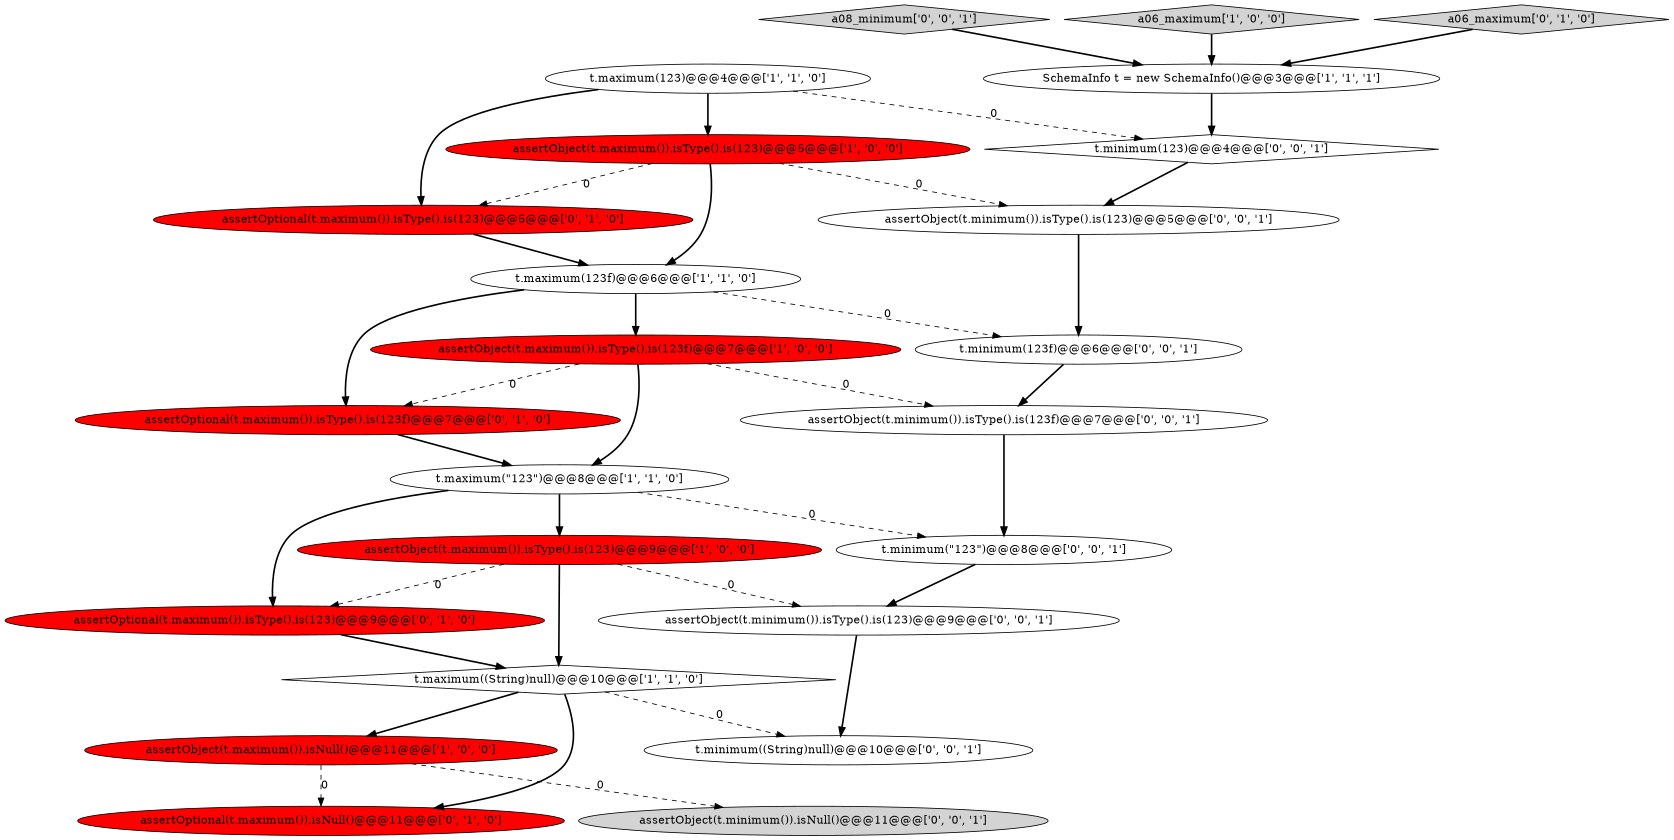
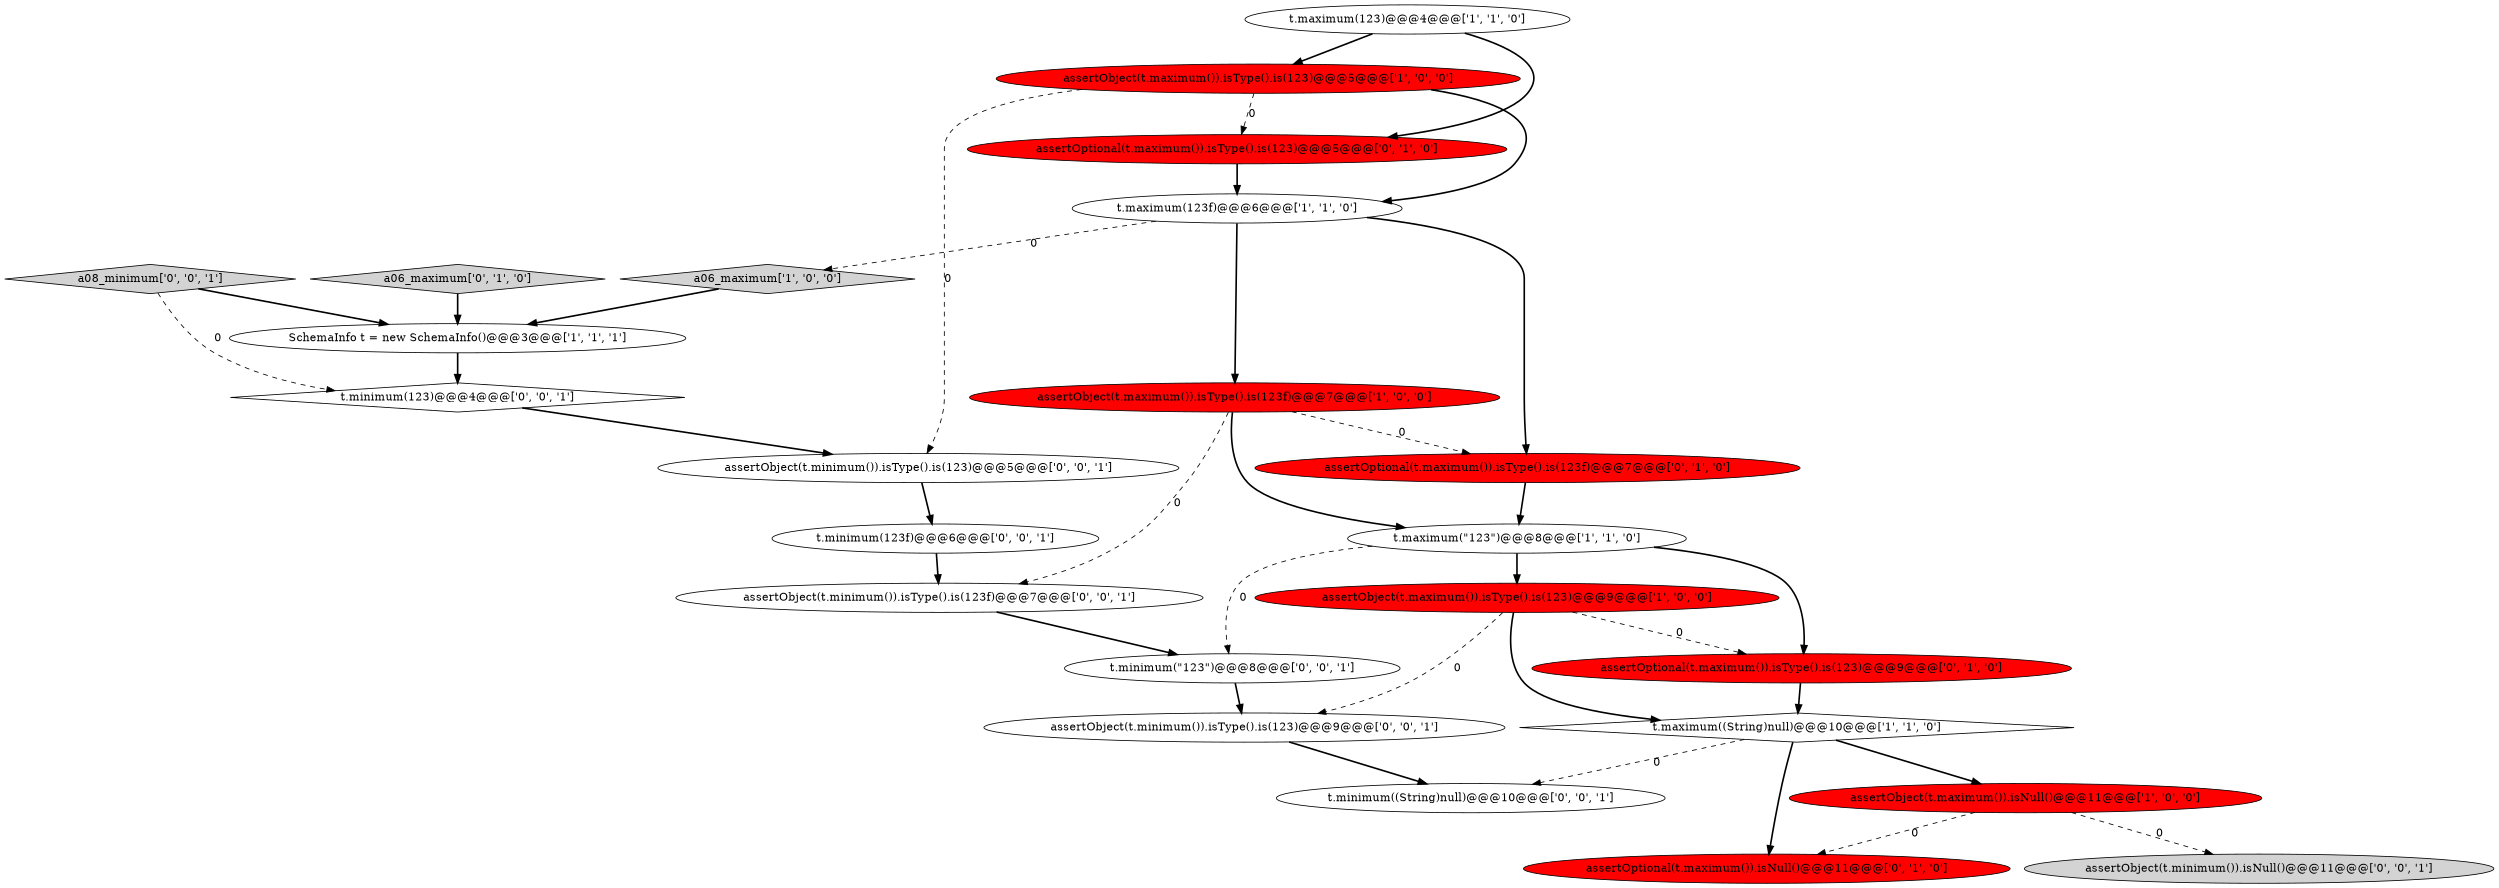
edge "t.maximum(123)@@@4@@@['1', '1', '0']" -> "t.minimum(123)@@@4@@@['0', '0', '1']": now "a08_minimum['0', '0', '1']" -> "t.minimum(123)@@@4@@@['0', '0', '1']"
edge "t.maximum(123f)@@@6@@@['1', '1', '0']" -> "t.minimum(123f)@@@6@@@['0', '0', '1']": now "t.maximum(123f)@@@6@@@['1', '1', '0']" -> "a06_maximum['1', '0', '0']"
